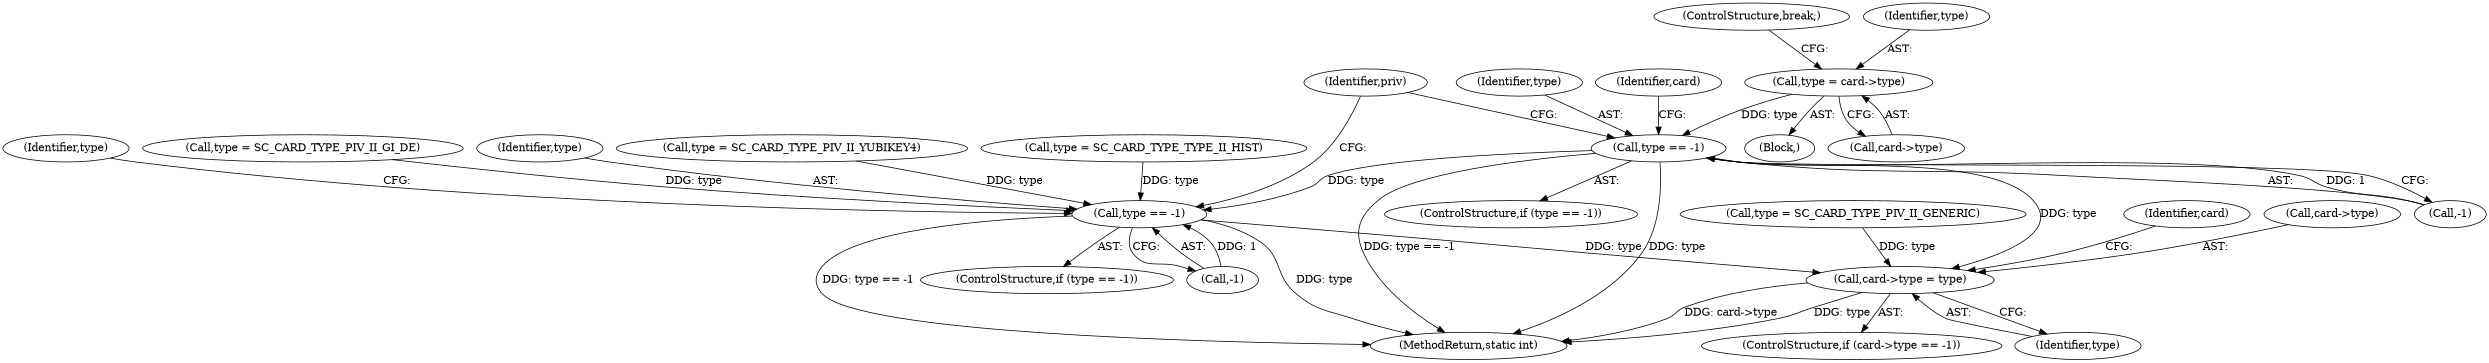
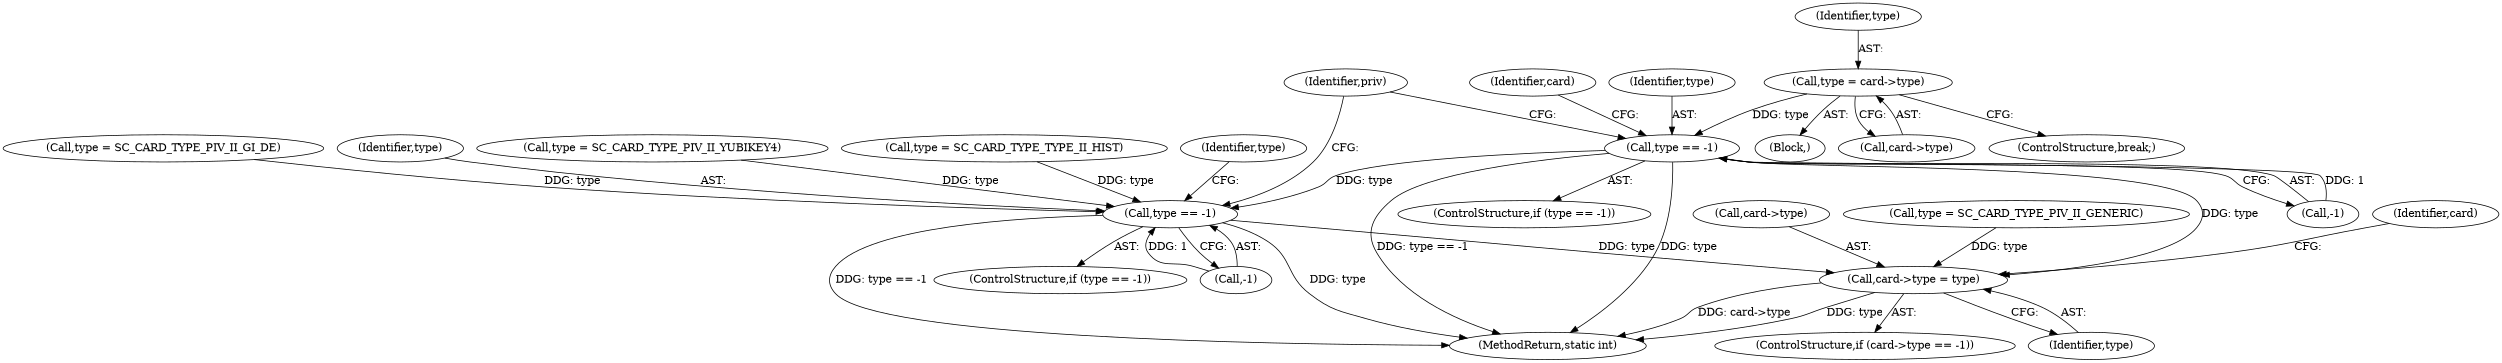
edge "(ControlStructure,break;)" -> "(Call,type = card->type)": reversed
